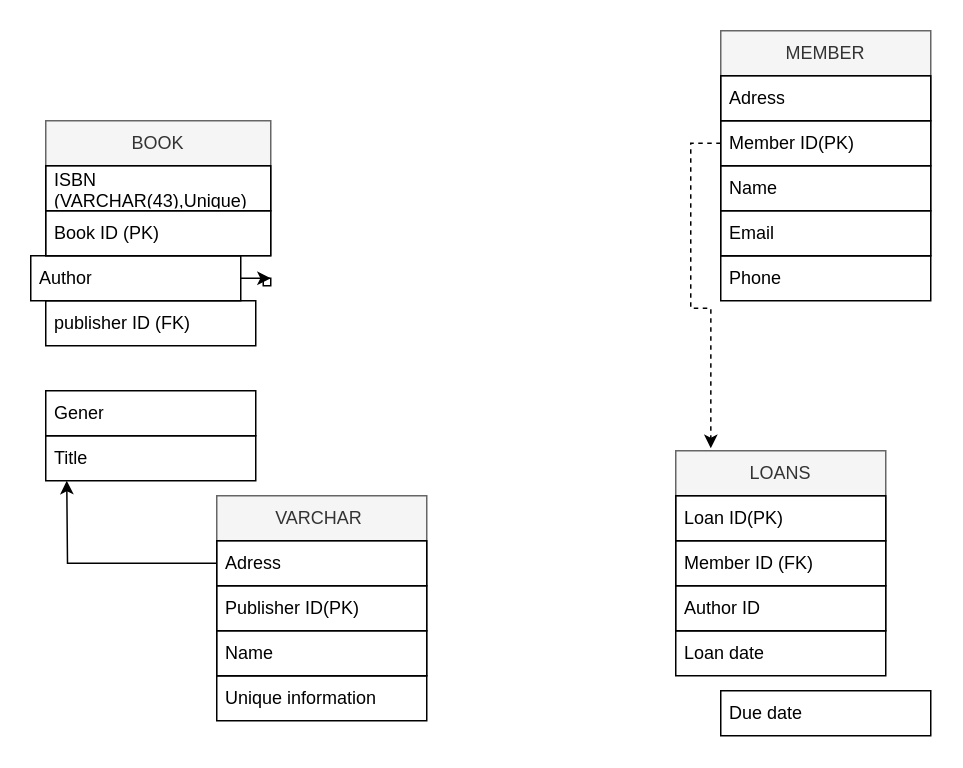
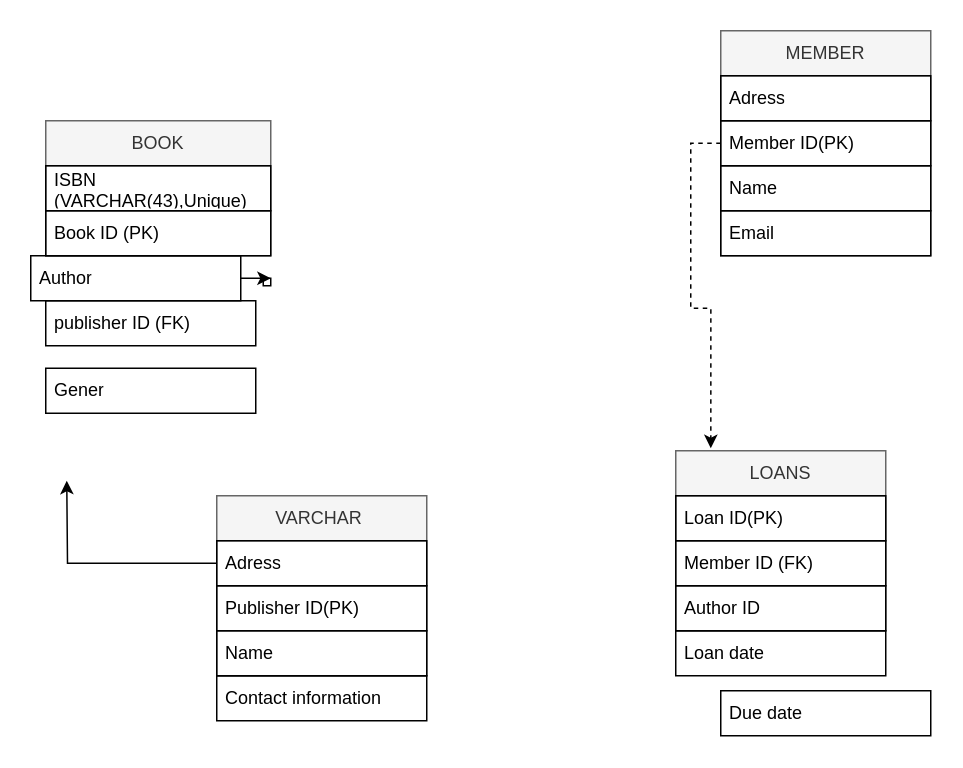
node "Phone": removed
node "Gener": moved (151, 413) -> (151, 391)
node "Title": removed
node "Unique information": label "Unique information" -> "Contact information"
